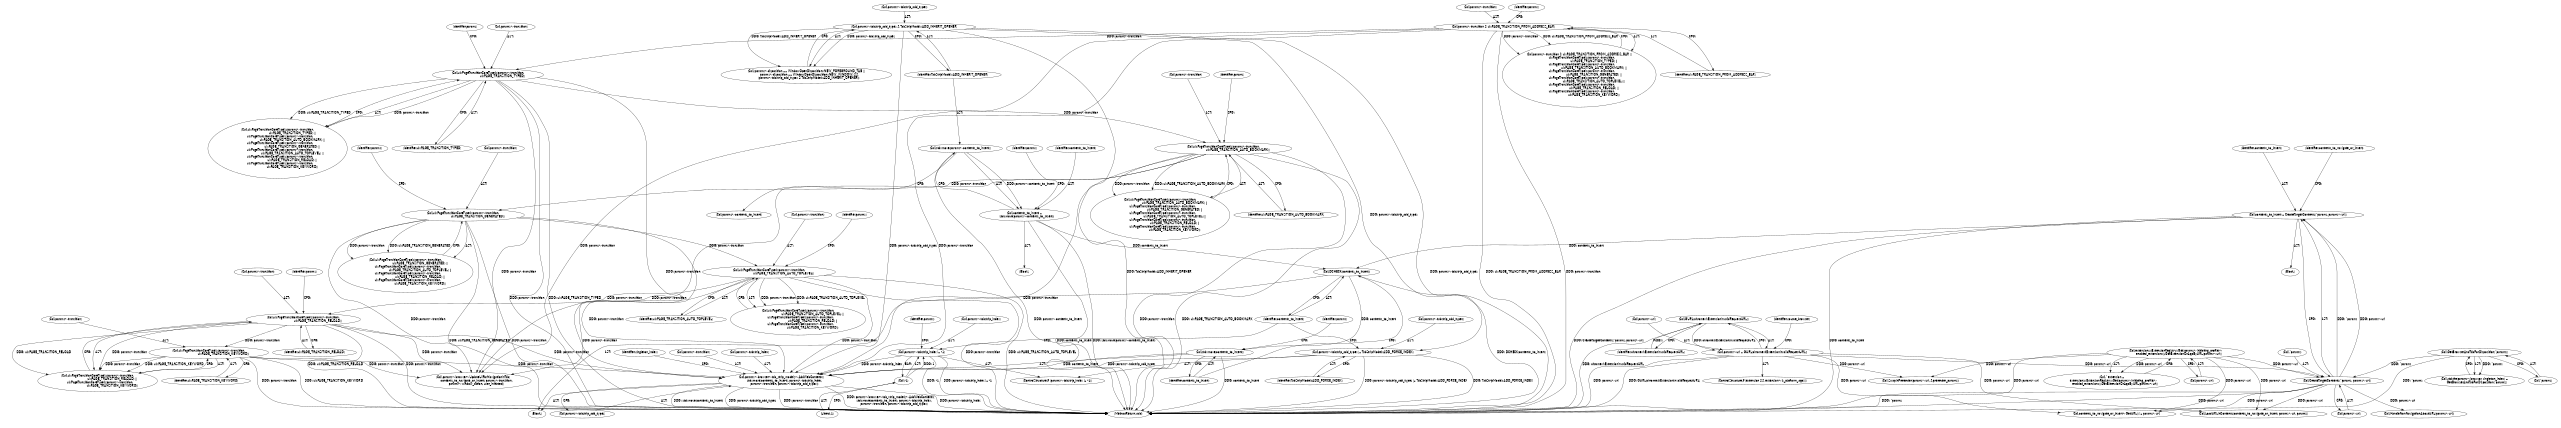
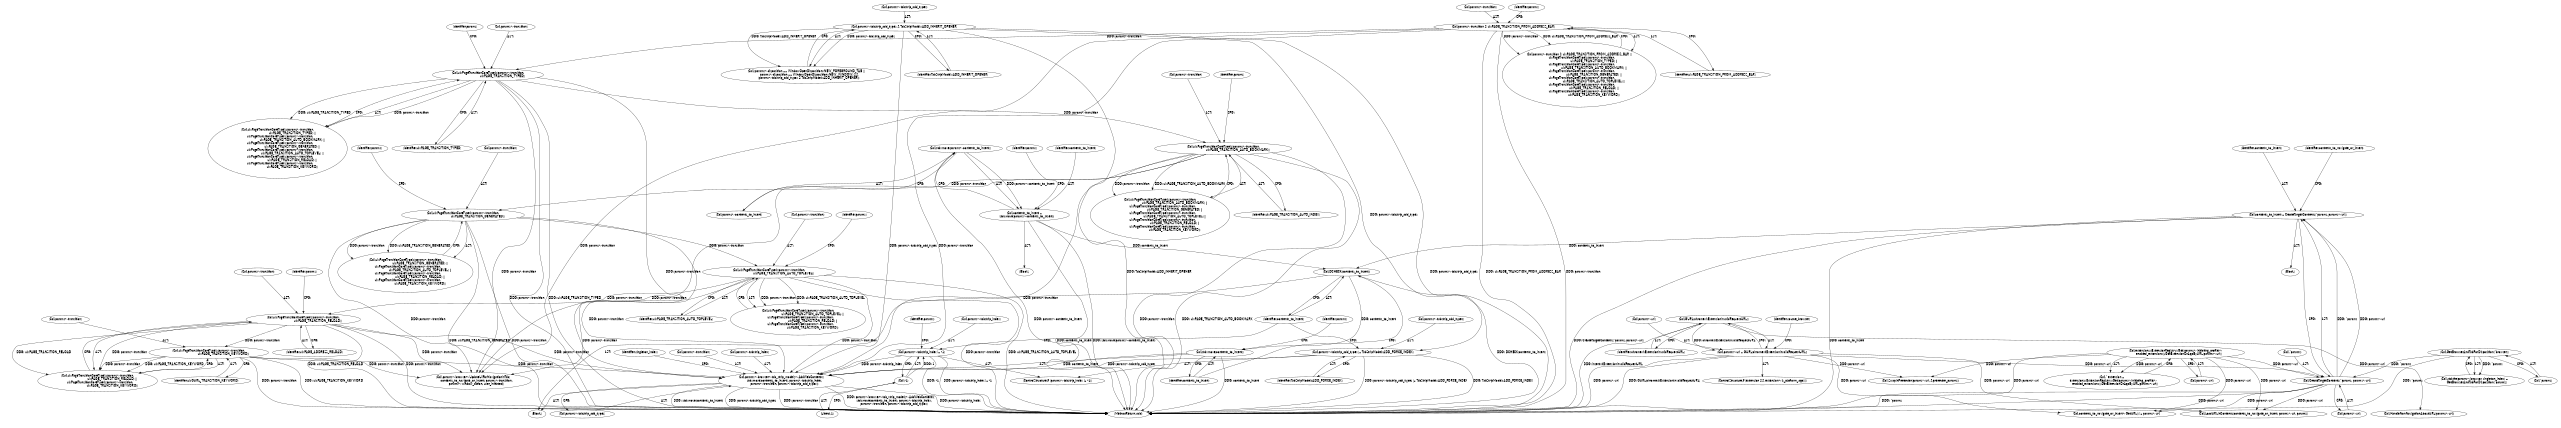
edge "(Identifier,TabStripModel::ADD_INHERIT_OPENER)" -> "(Call,std::move(params->contents_to_insert))": now "(Call,params->contents_to_insert)" -> "(Call,std::move(params->contents_to_insert))"
node "(Identifier,ui::PAGE_TRANSITION_AUTO_BOOKMARK)": label "(Identifier,ui::PAGE_TRANSITION_AUTO_BOOKMARK)" -> "(Identifier,ui::PAGE_TRANSITION_AUTO_INDEX)"
edge "(Identifier,chrome::kExtensionInvalidRequestURL)" -> "(Call,GURL(chrome::kExtensionInvalidRequestURL))": label "INDEX: " -> "AST: "
node "(Identifier,ui::PAGE_TRANSITION_RELOAD)": label "(Identifier,ui::PAGE_TRANSITION_RELOAD)" -> "(Identifier,ui::PAGE_ADDRESS_RELOAD)"
node "(Call,GetBrowserAndTabForDisposition(*params))": label "(Call,GetBrowserAndTabForDisposition(*params))" -> "(Call,GetBrowserAndTabForDisposition(*browser))"
edge "(Call,params->tabstrip_index != -1)" -> "(Call,-1)": label "BAR: " -> "CFG: "
edge "(Call,GURL(chrome::kExtensionInvalidRequestURL))" -> "(MethodReturn,void)": label "DDG: chrome::kExtensionInvalidRequestURL" -> "DDG: insert::kExtensionInvalidRequestURL"
node "(Identifier,ui::PAGE_TRANSITION_KEYWORD)": label "(Identifier,ui::PAGE_TRANSITION_KEYWORD)" -> "(Identifier,ui::GURL_TRANSITION_KEYWORD)"
edge "(Call,CreateTargetContents(*params, params->url))" -> "(Call,HandleNonNavigationAboutURL(params->url))": now "(Call,GURL(chrome::kExtensionInvalidRequestURL))" -> "(Call,HandleNonNavigationAboutURL(params->url))"
